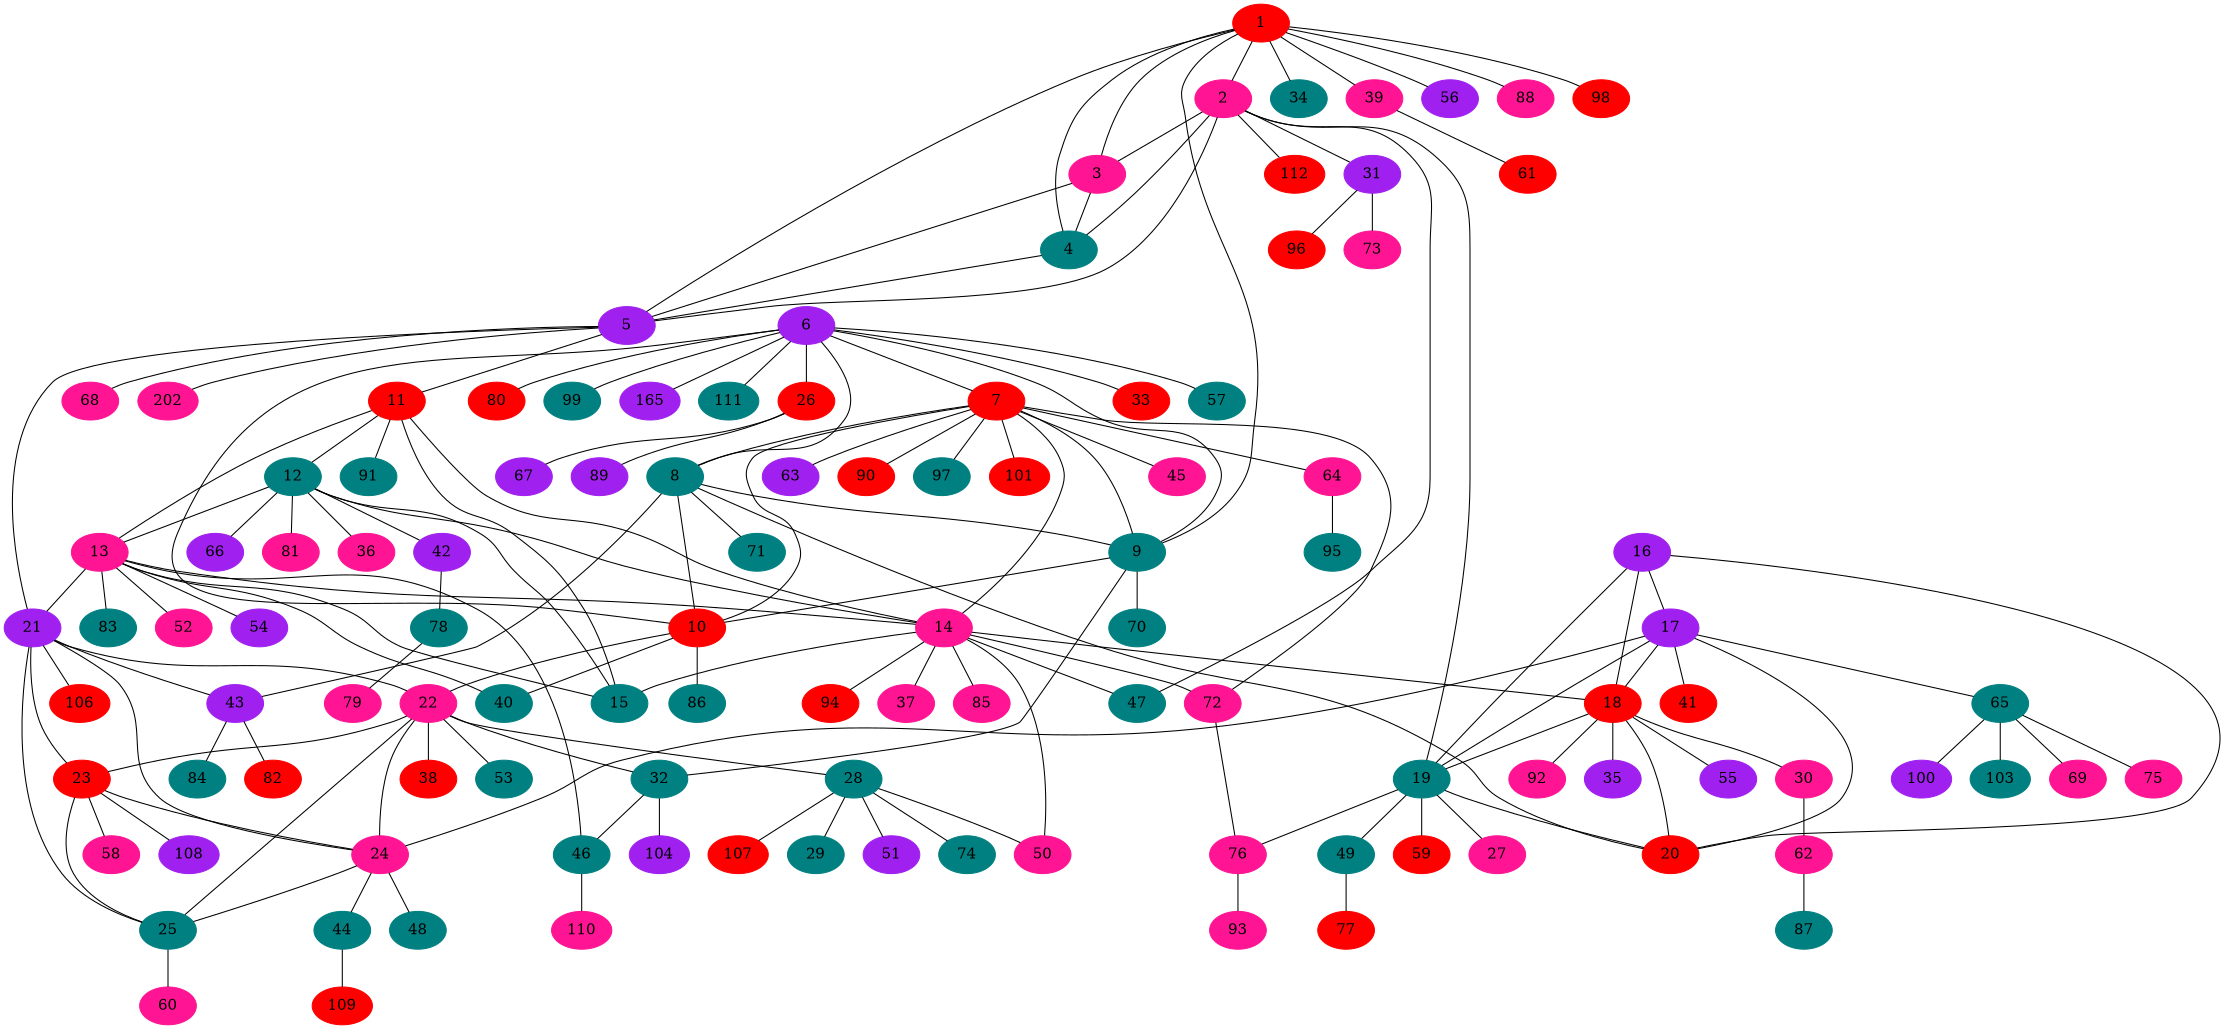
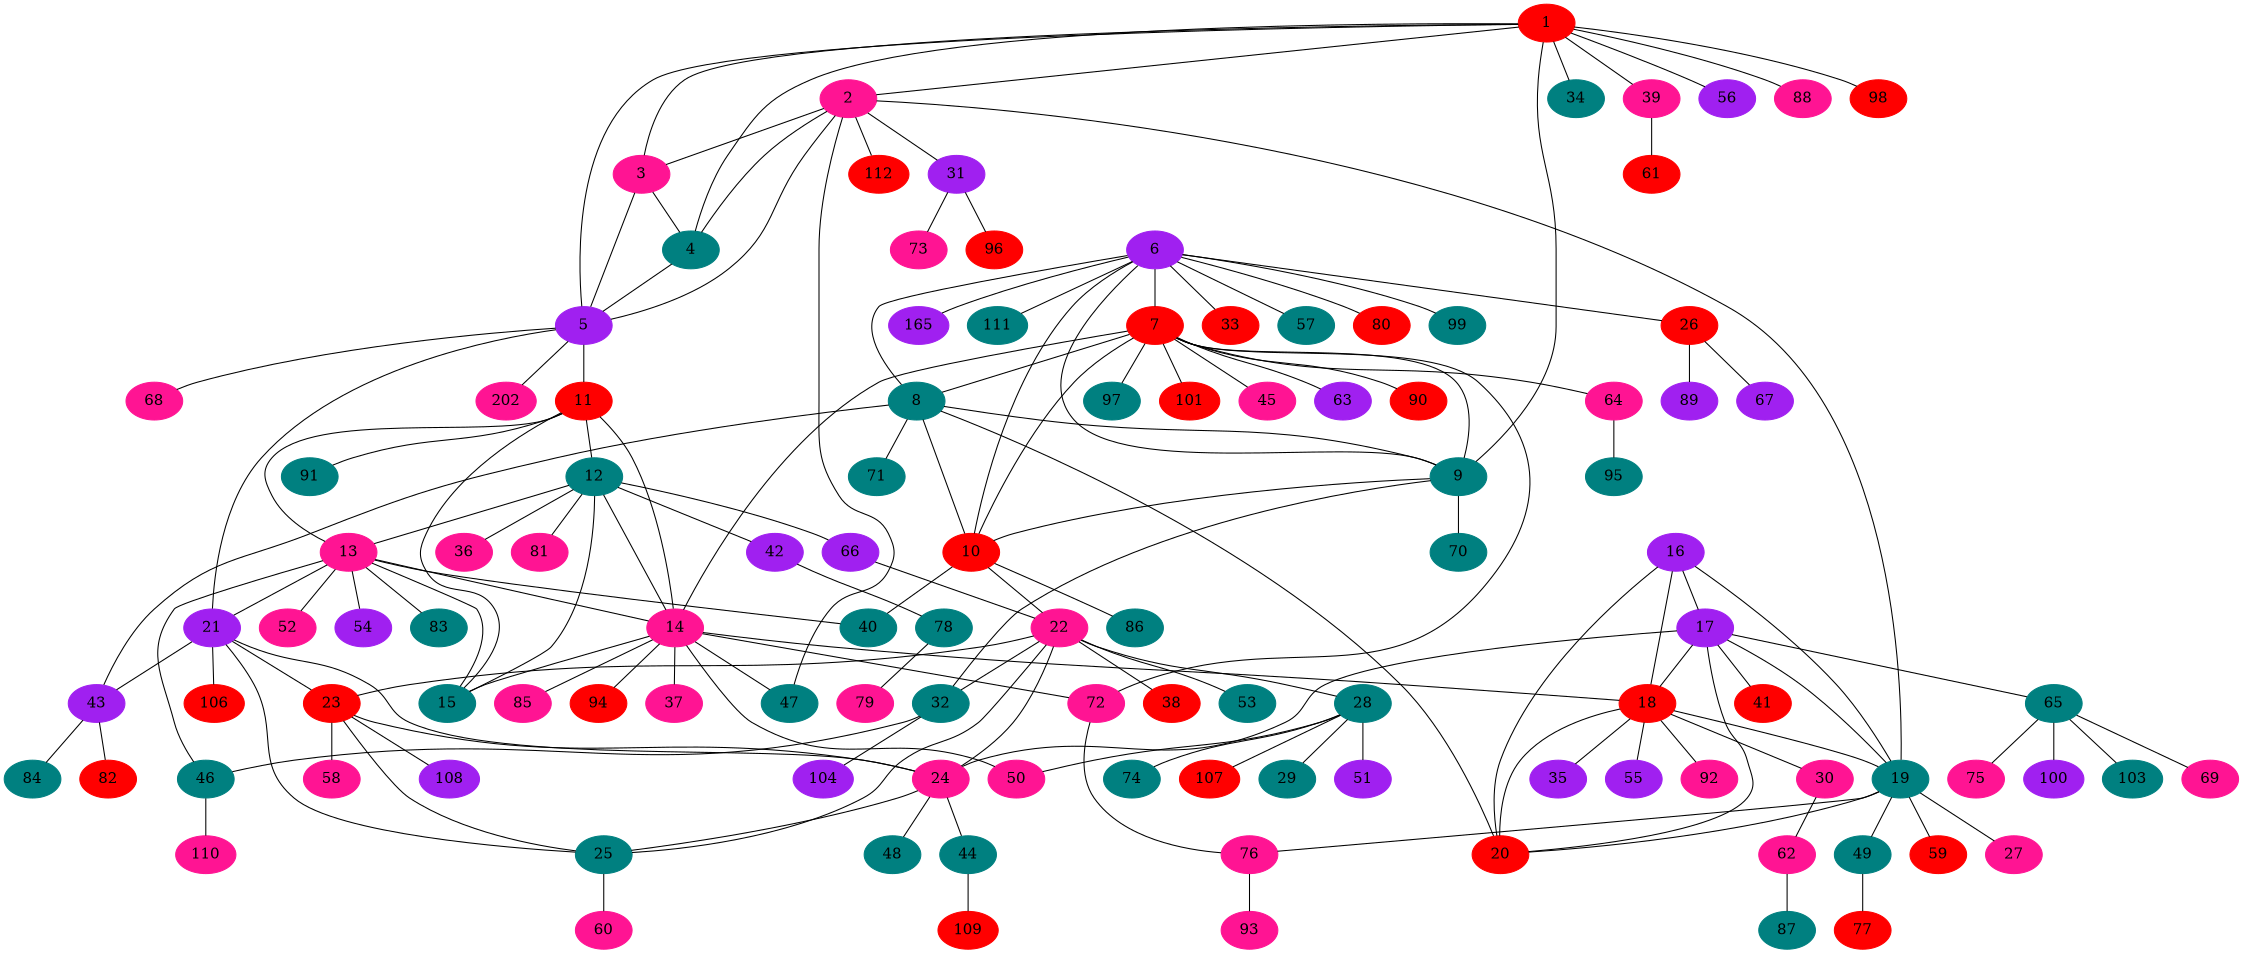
edge "21" -- "22": now "66" -- "22"
